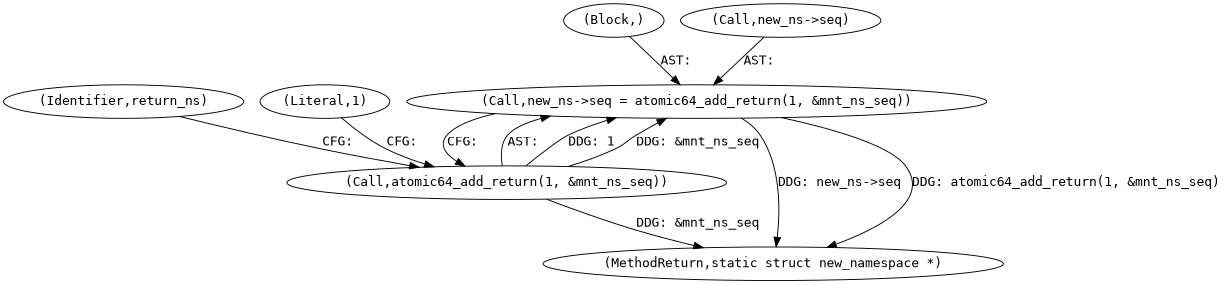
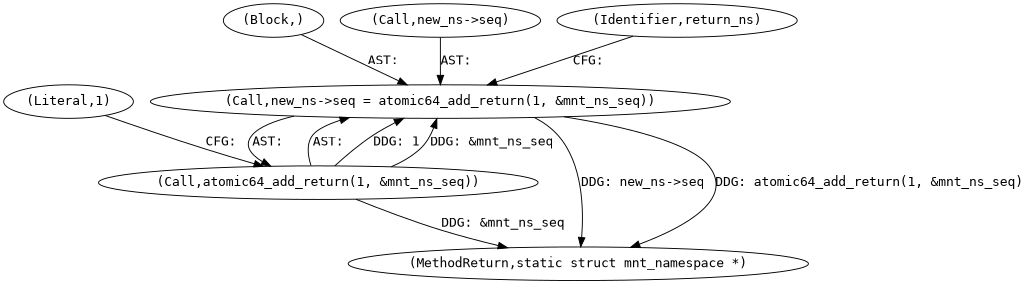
edge "(Call,new_ns->seq = atomic64_add_return(1, &mnt_ns_seq))" -> "(Call,atomic64_add_return(1, &mnt_ns_seq))": label "CFG: " -> "AST: "
edge "(Identifier,return_ns)" -> "(Call,atomic64_add_return(1, &mnt_ns_seq))": now "(Identifier,return_ns)" -> "(Call,new_ns->seq = atomic64_add_return(1, &mnt_ns_seq))"
node "(MethodReturn,static struct new_namespace *)": label "(MethodReturn,static struct new_namespace *)" -> "(MethodReturn,static struct mnt_namespace *)"
